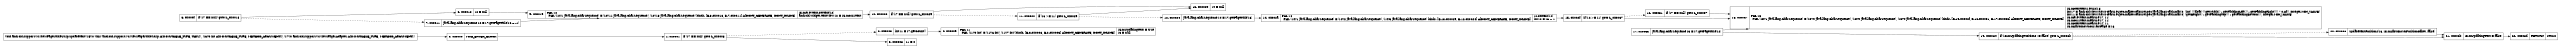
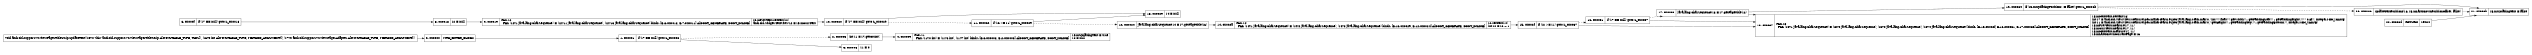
node "18: 0x0037": text "r5.mNextText.return(r3)" -> "r5.mNextText.setText(r3)"
edge "16: 0x0031" -> "17: 0x0033": added
node "7: 0x0011": removed
edge "21: 0x008b" -> "22: 0x008d": reversed
